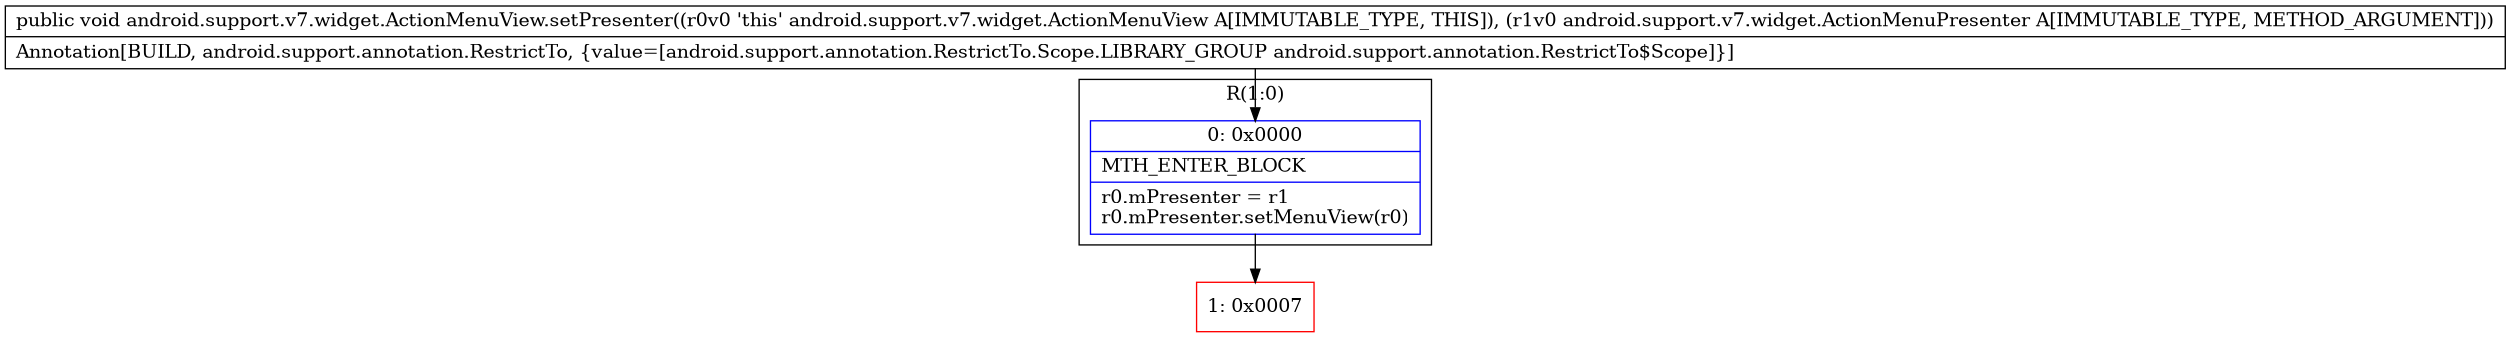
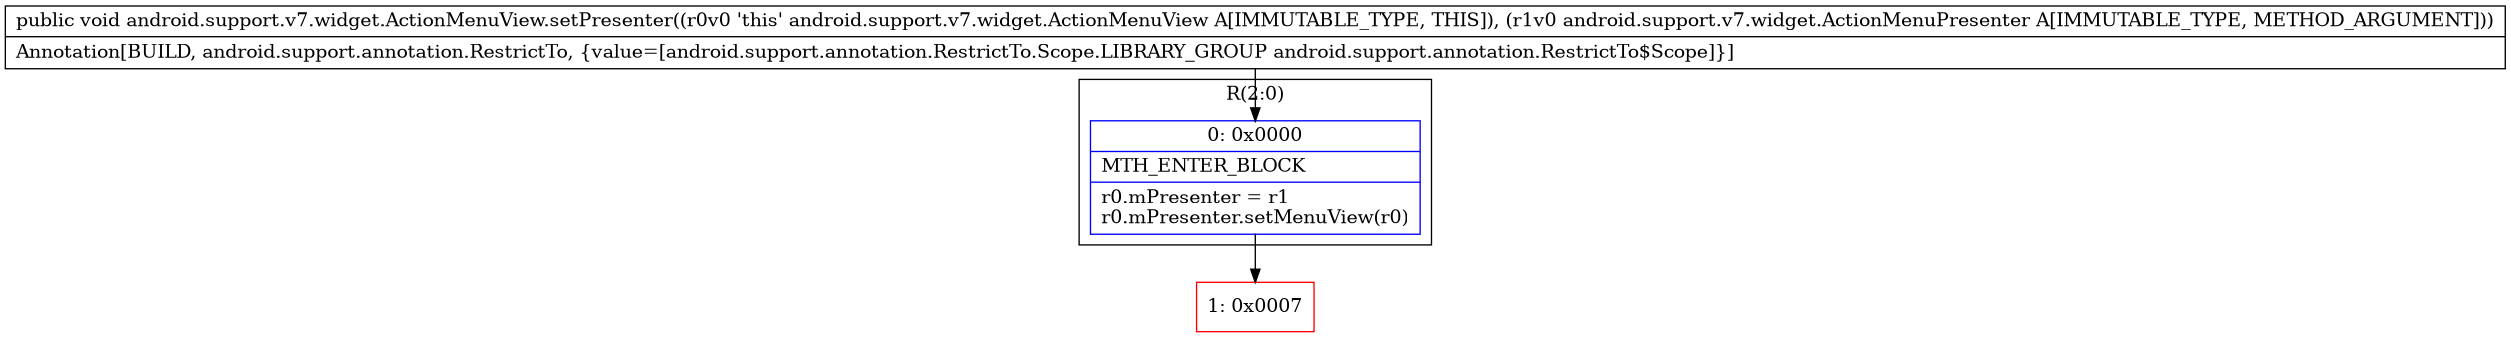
cluster "R(1:0)": label "R(1:0)" -> "R(2:0)"
